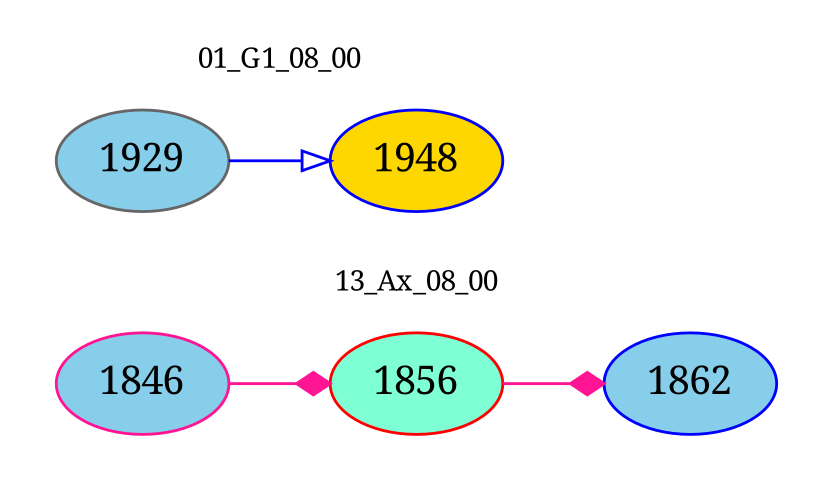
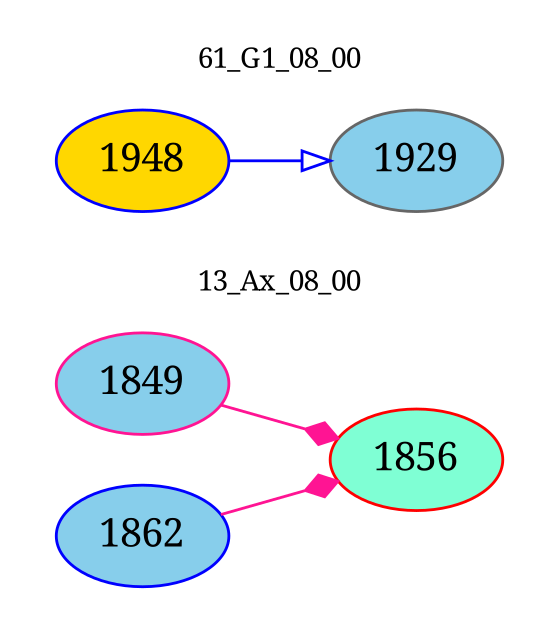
cluster "01_G1_08_00": label "01_G1_08_00" -> "61_G1_08_00"
edge "1929" -> "1948": reversed
node "1846": label "1846" -> "1849"
edge "1856" -> "1862": reversed
